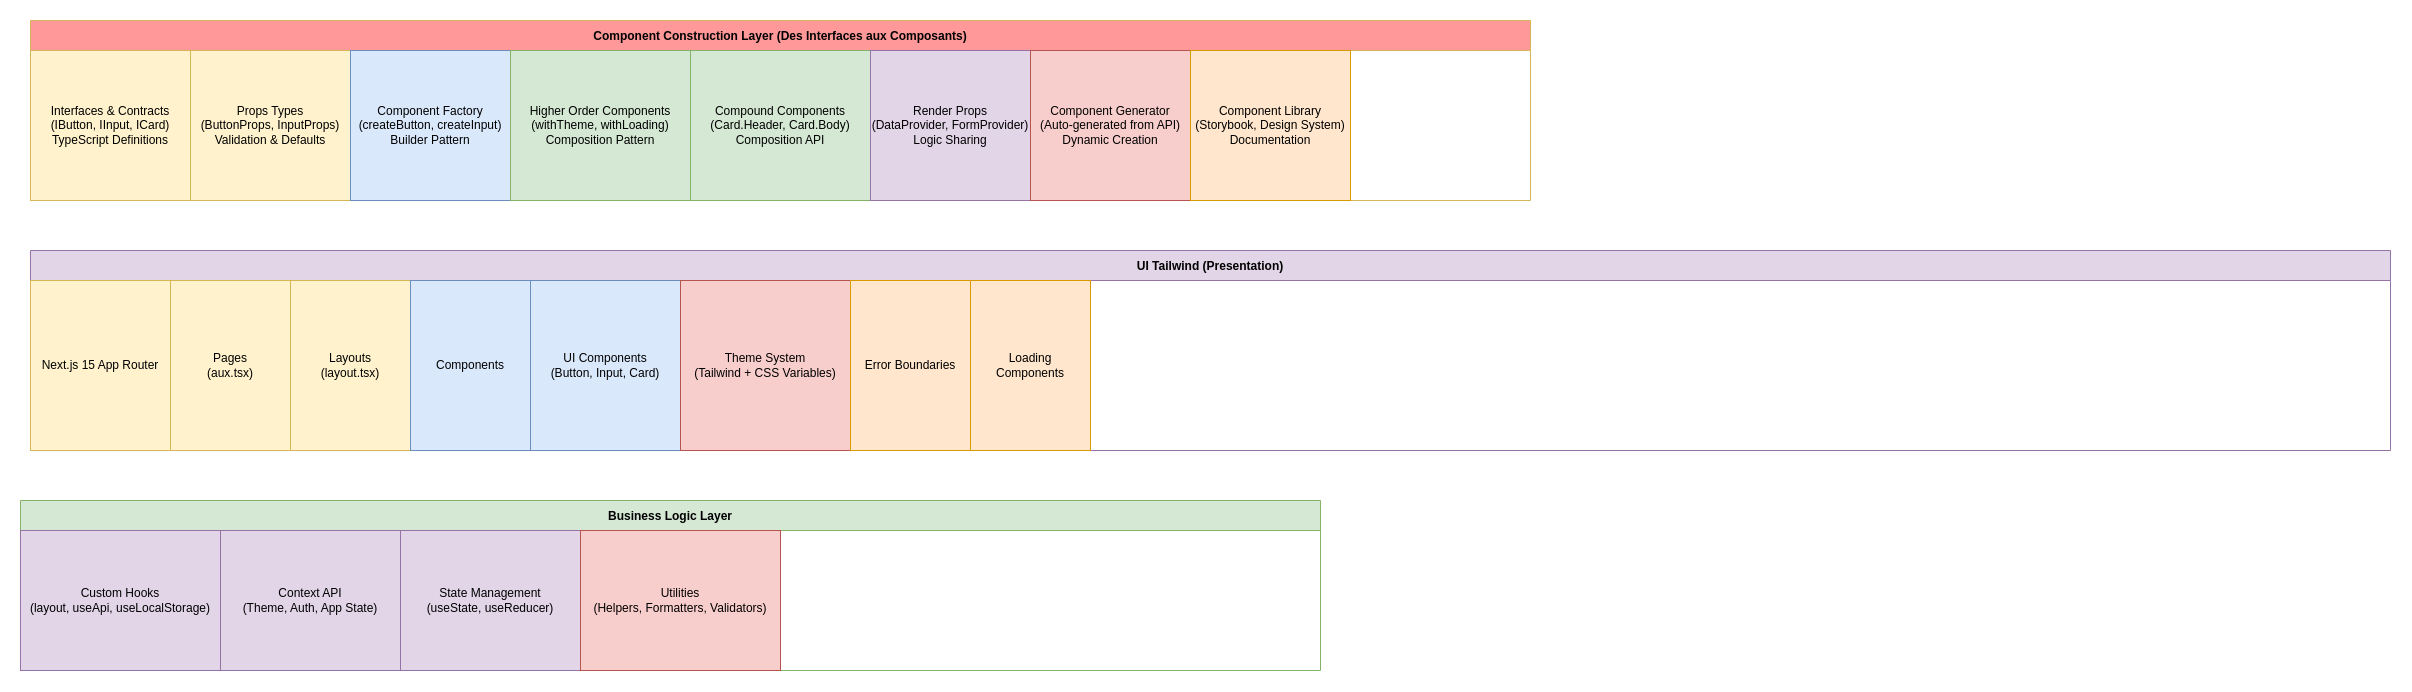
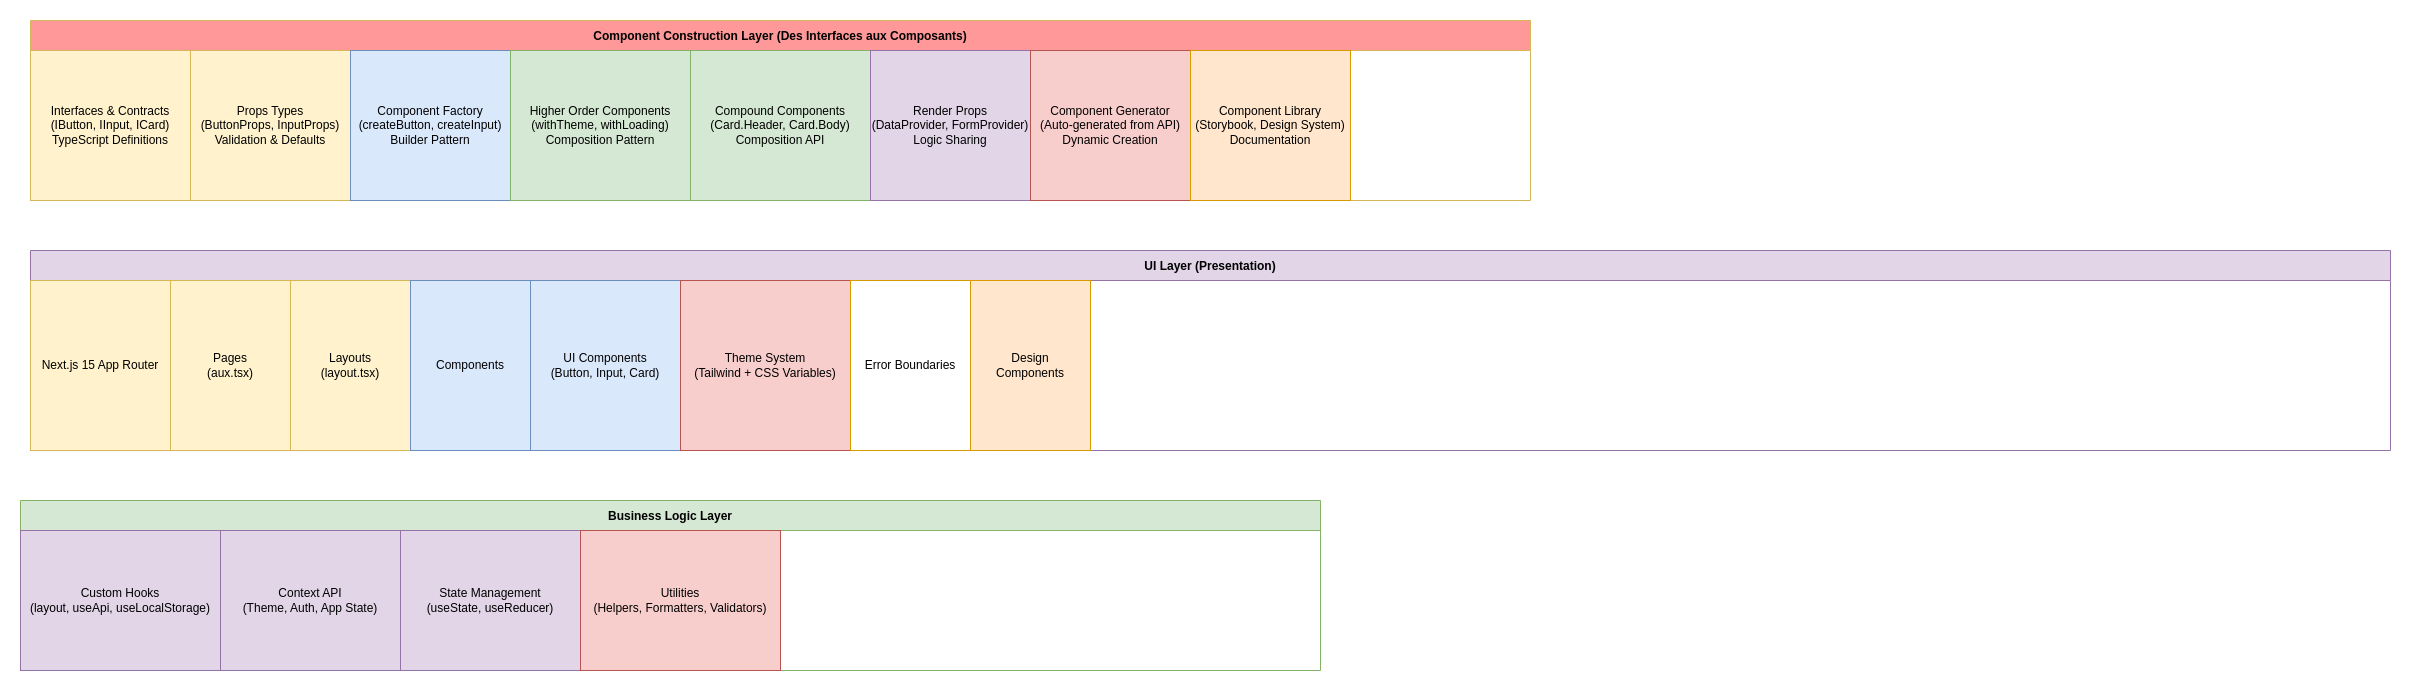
node "UI Tailwind (Presentation)": label "UI Tailwind (Presentation)" -> "UI Layer (Presentation)"
node "Error Boundaries": fillcolor #ffe6cc -> #ffffff
node "Loading Components": label "Loading Components" -> "Design Components"
